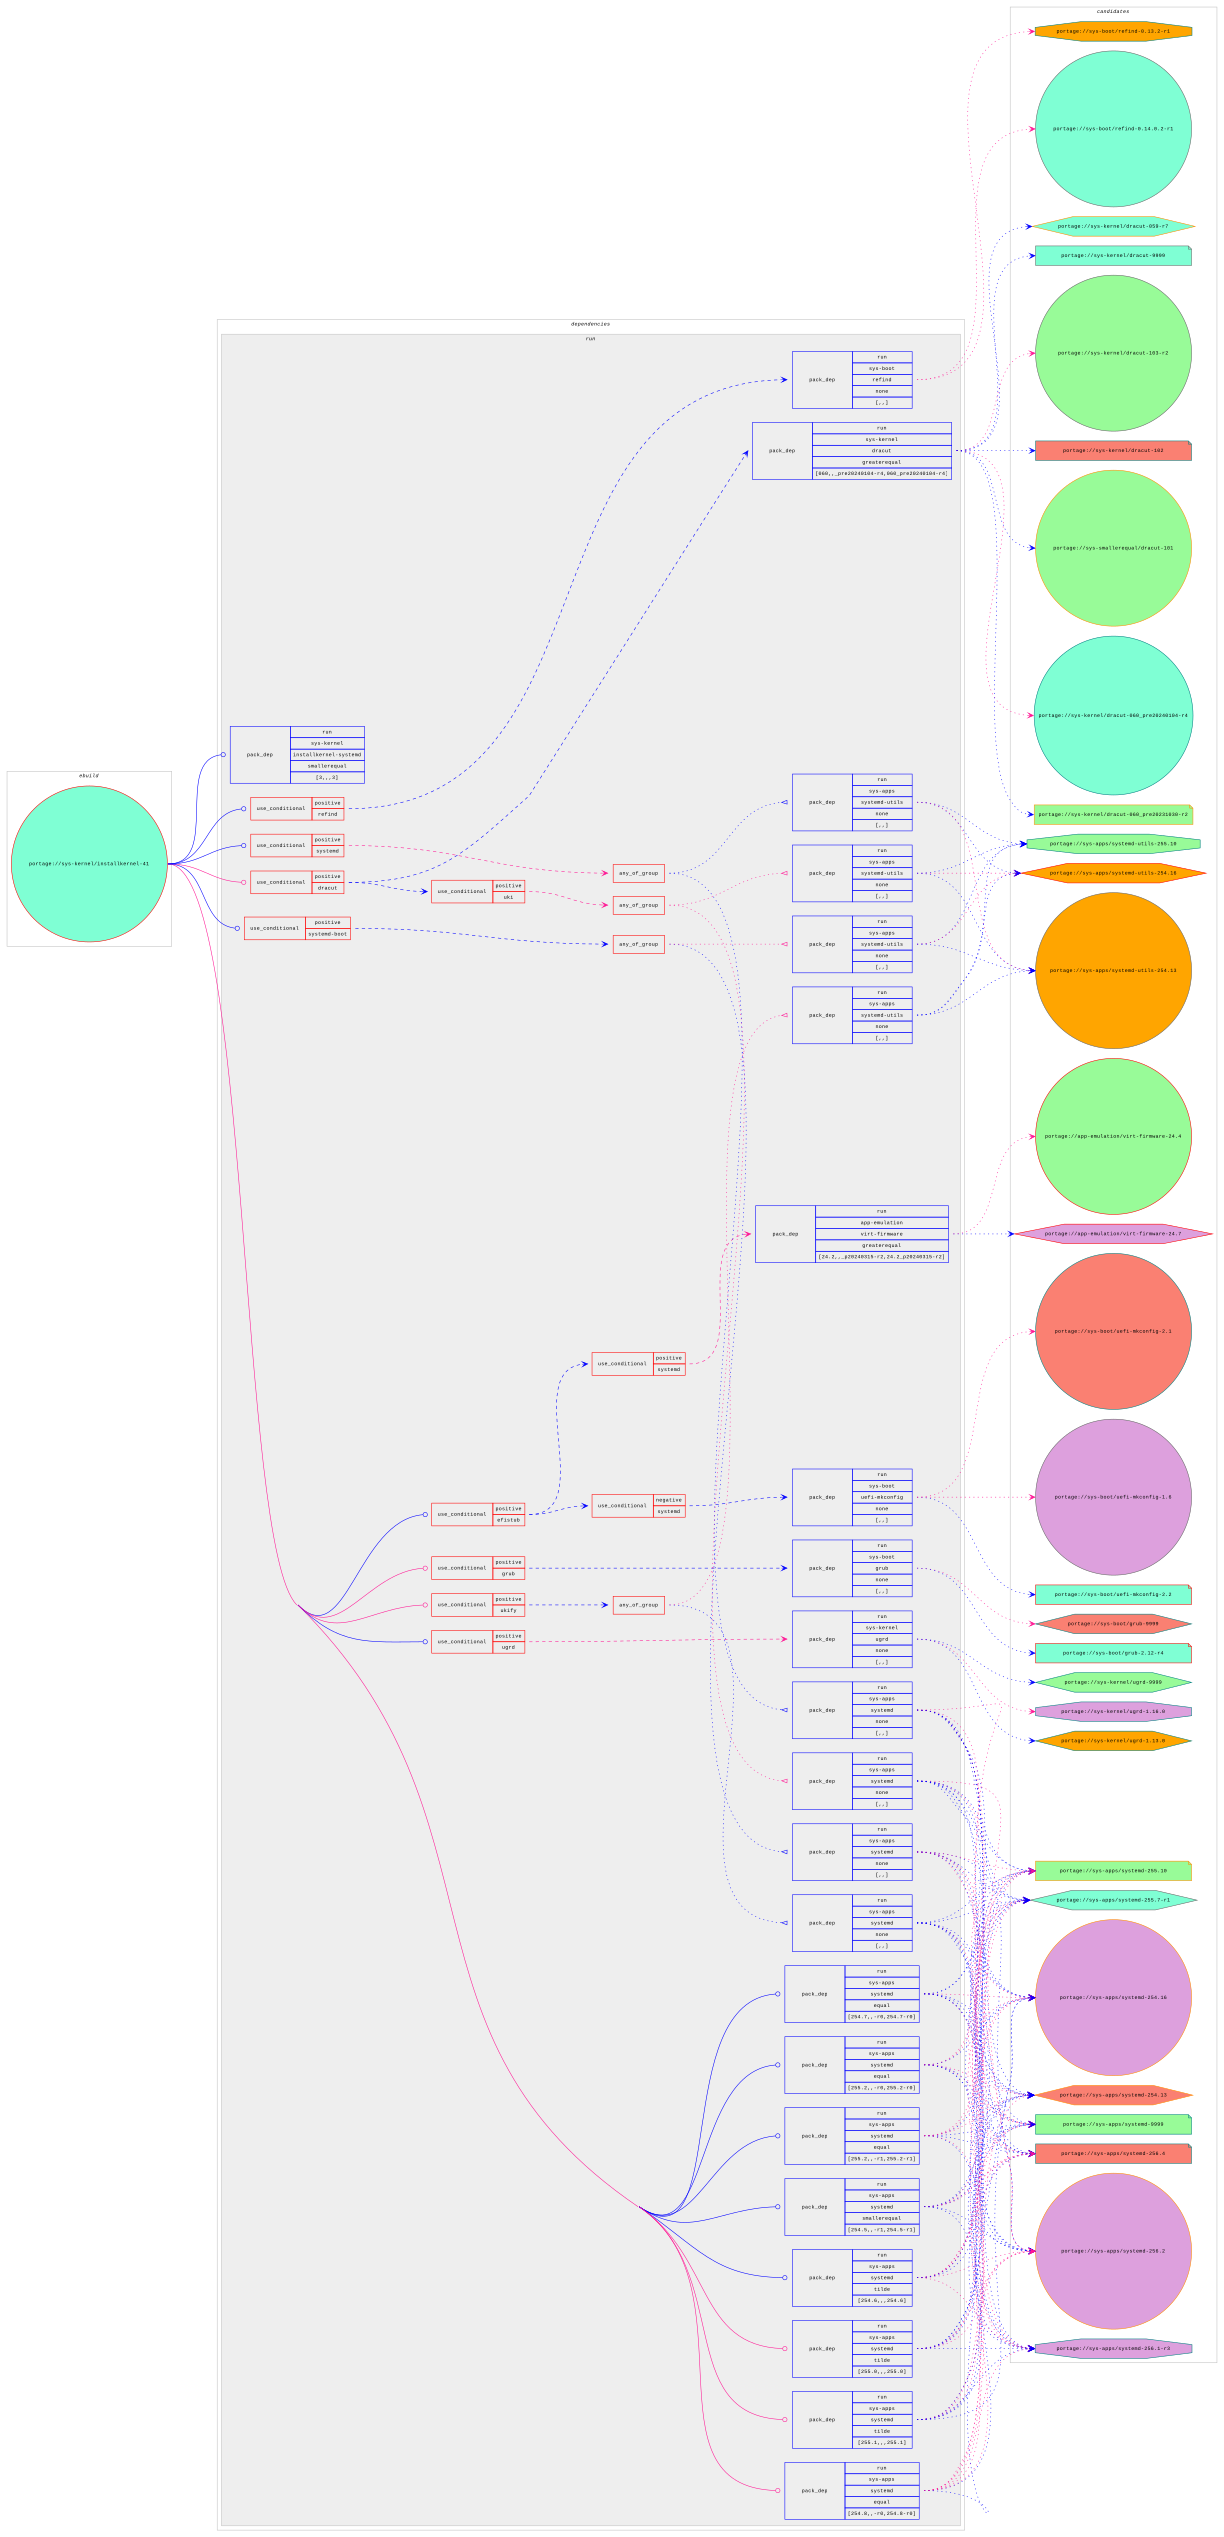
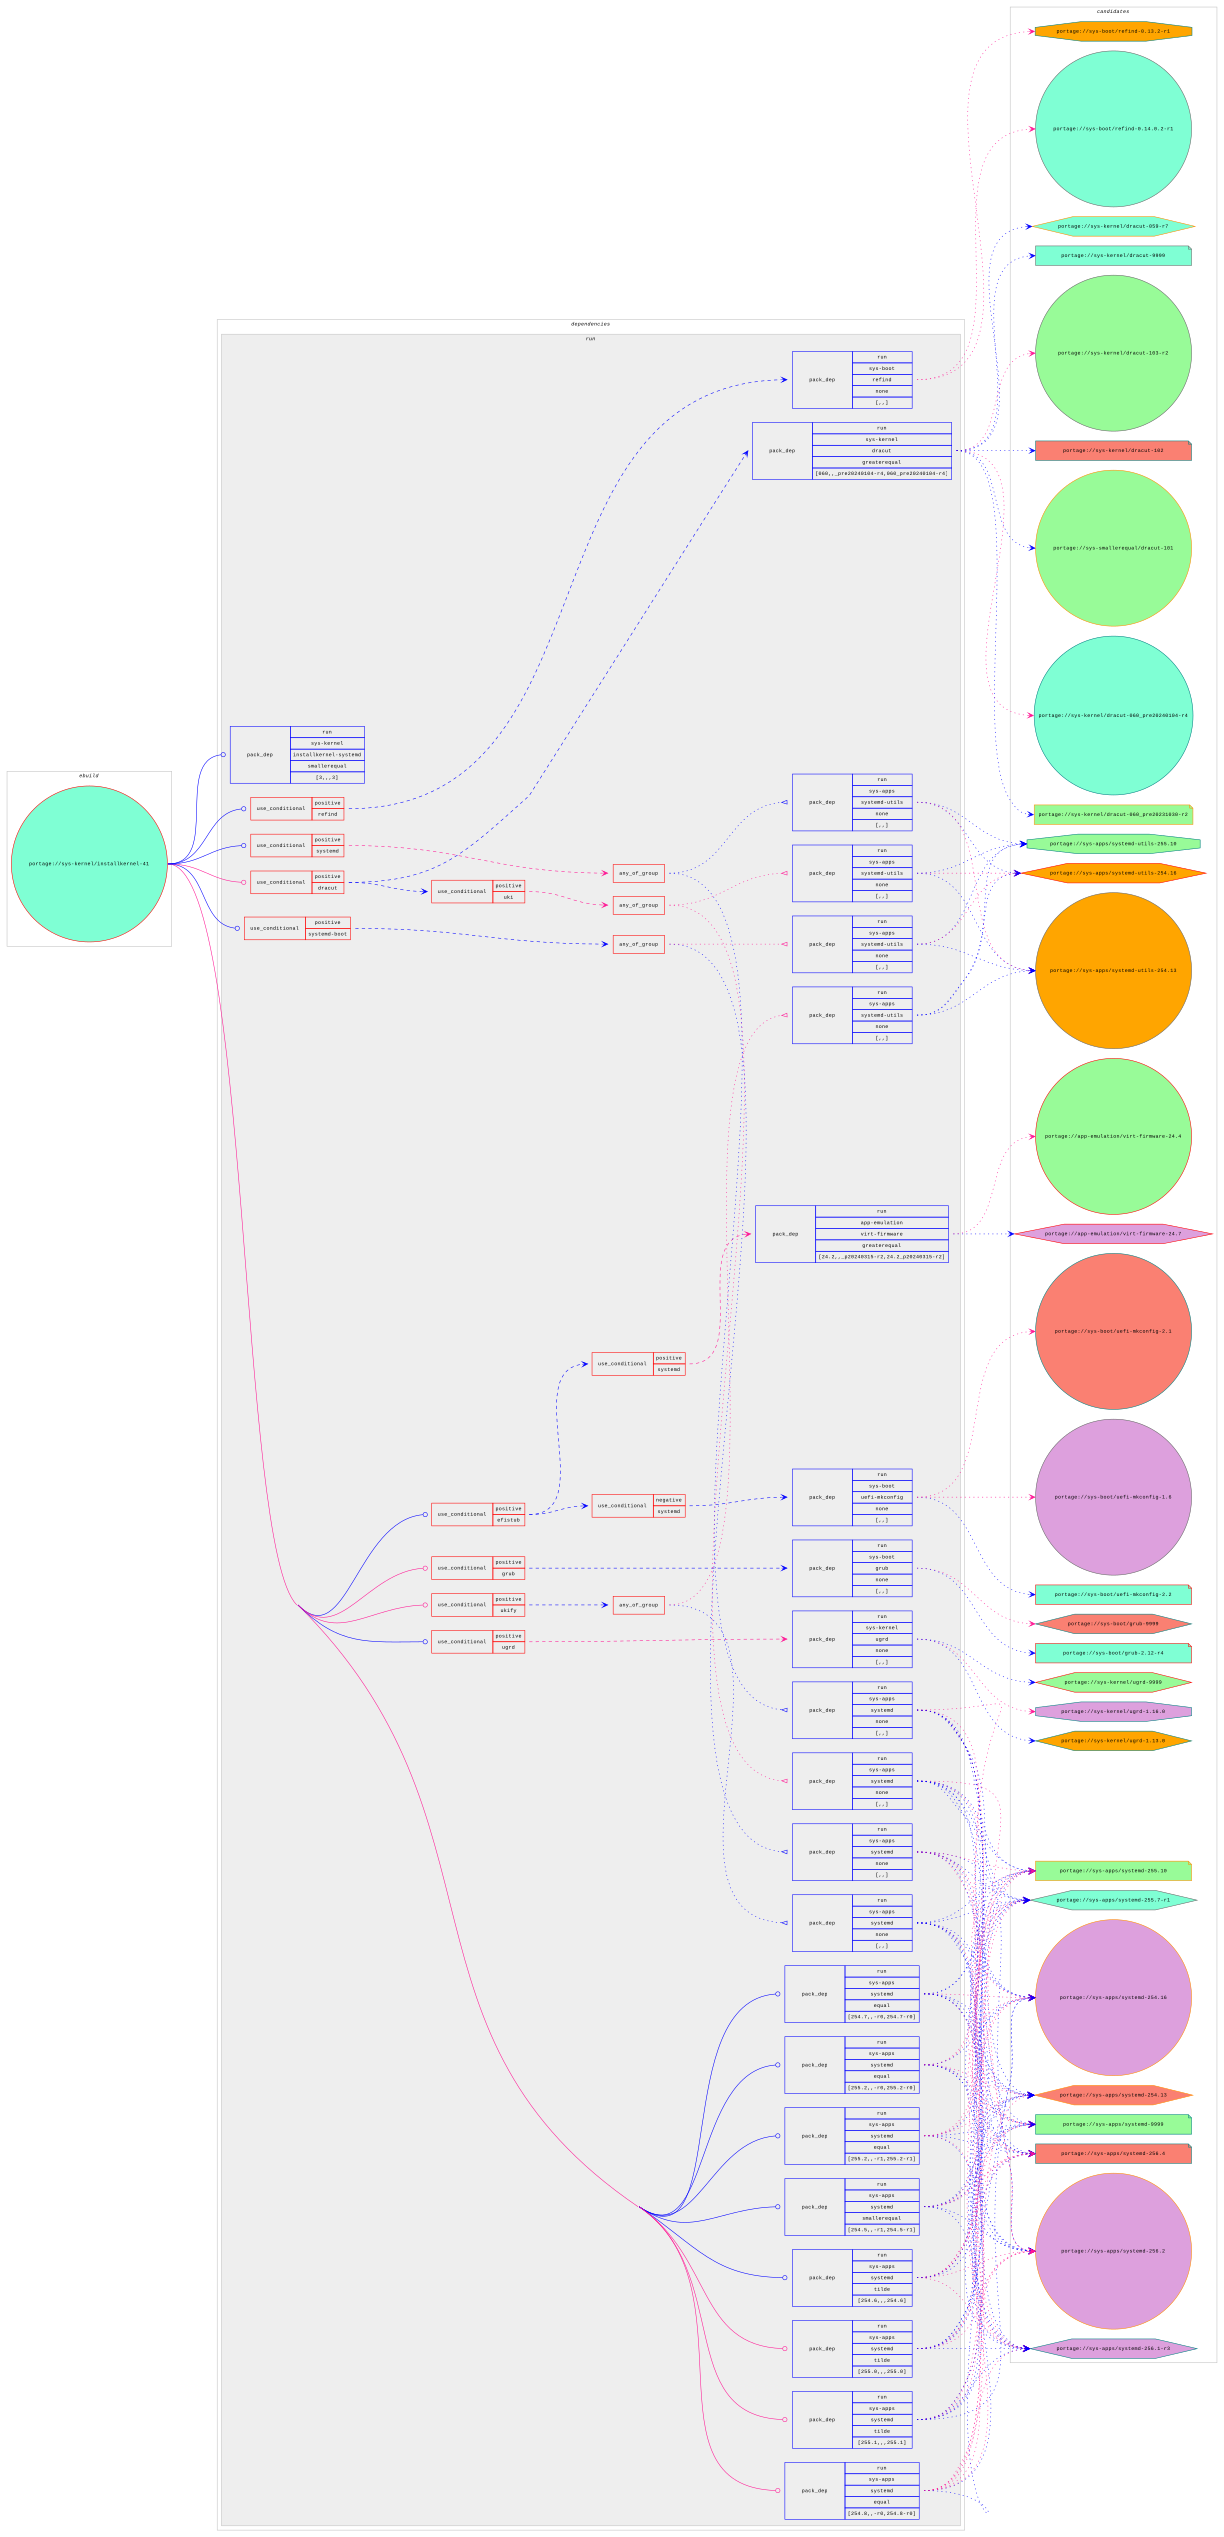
node "portage://sys-kernel/ugrd-9999": color teal -> red
node "portage://sys-apps/systemd-256.1-r3": shape octagon -> hexagon
